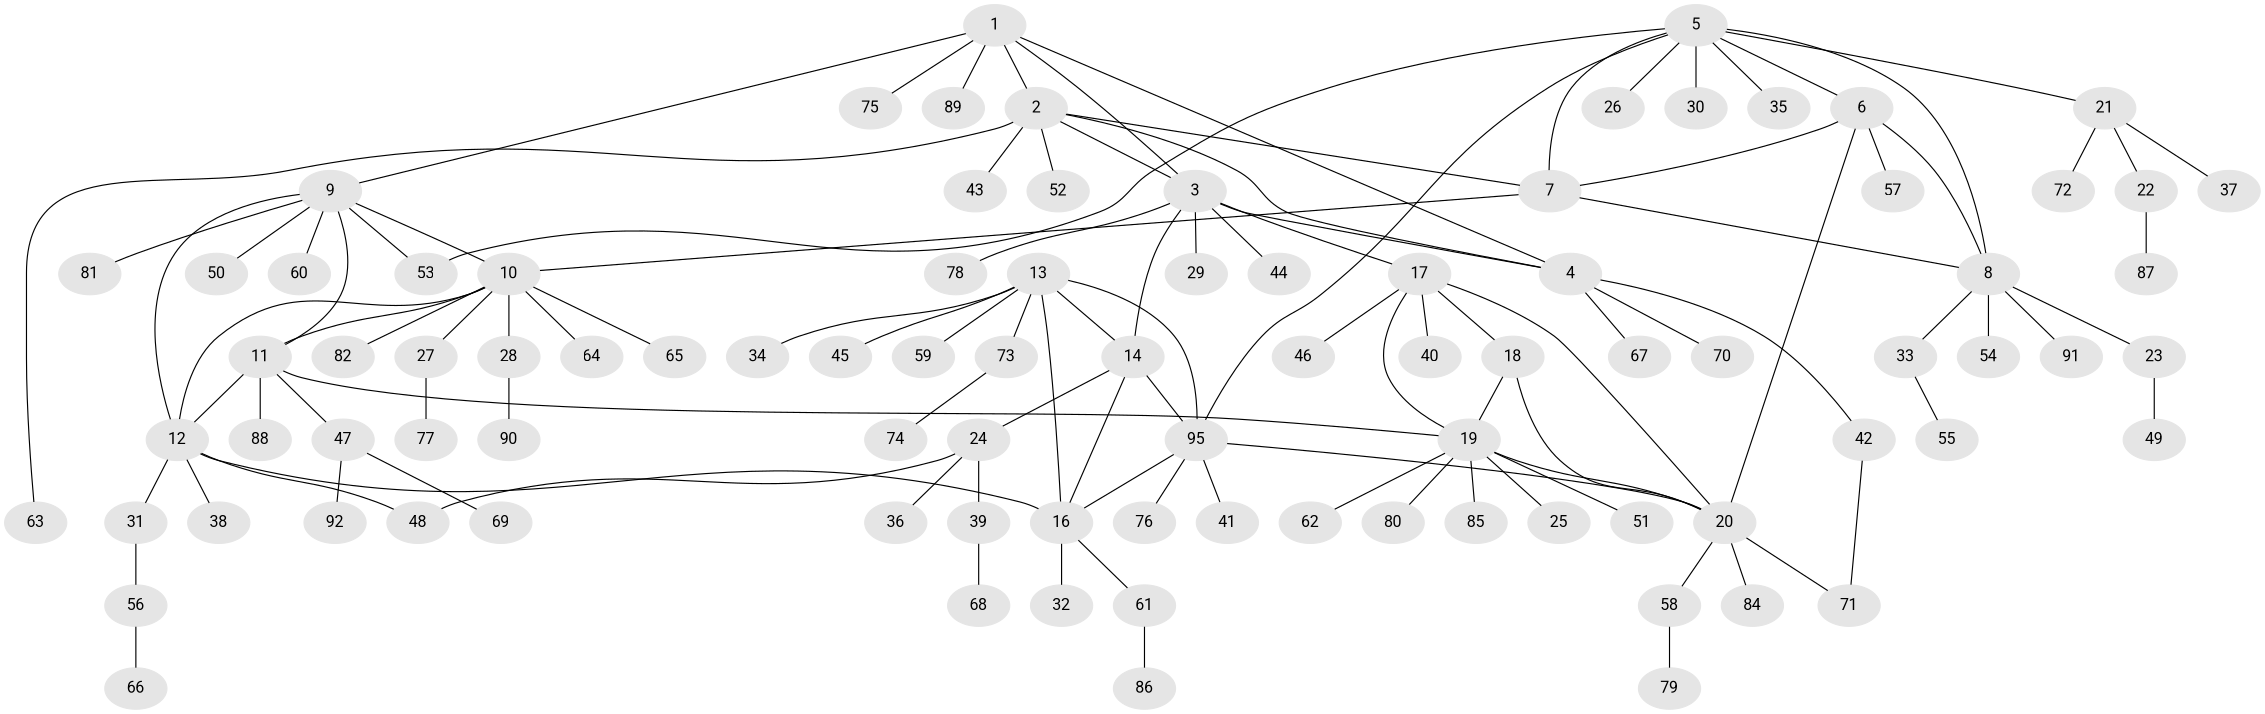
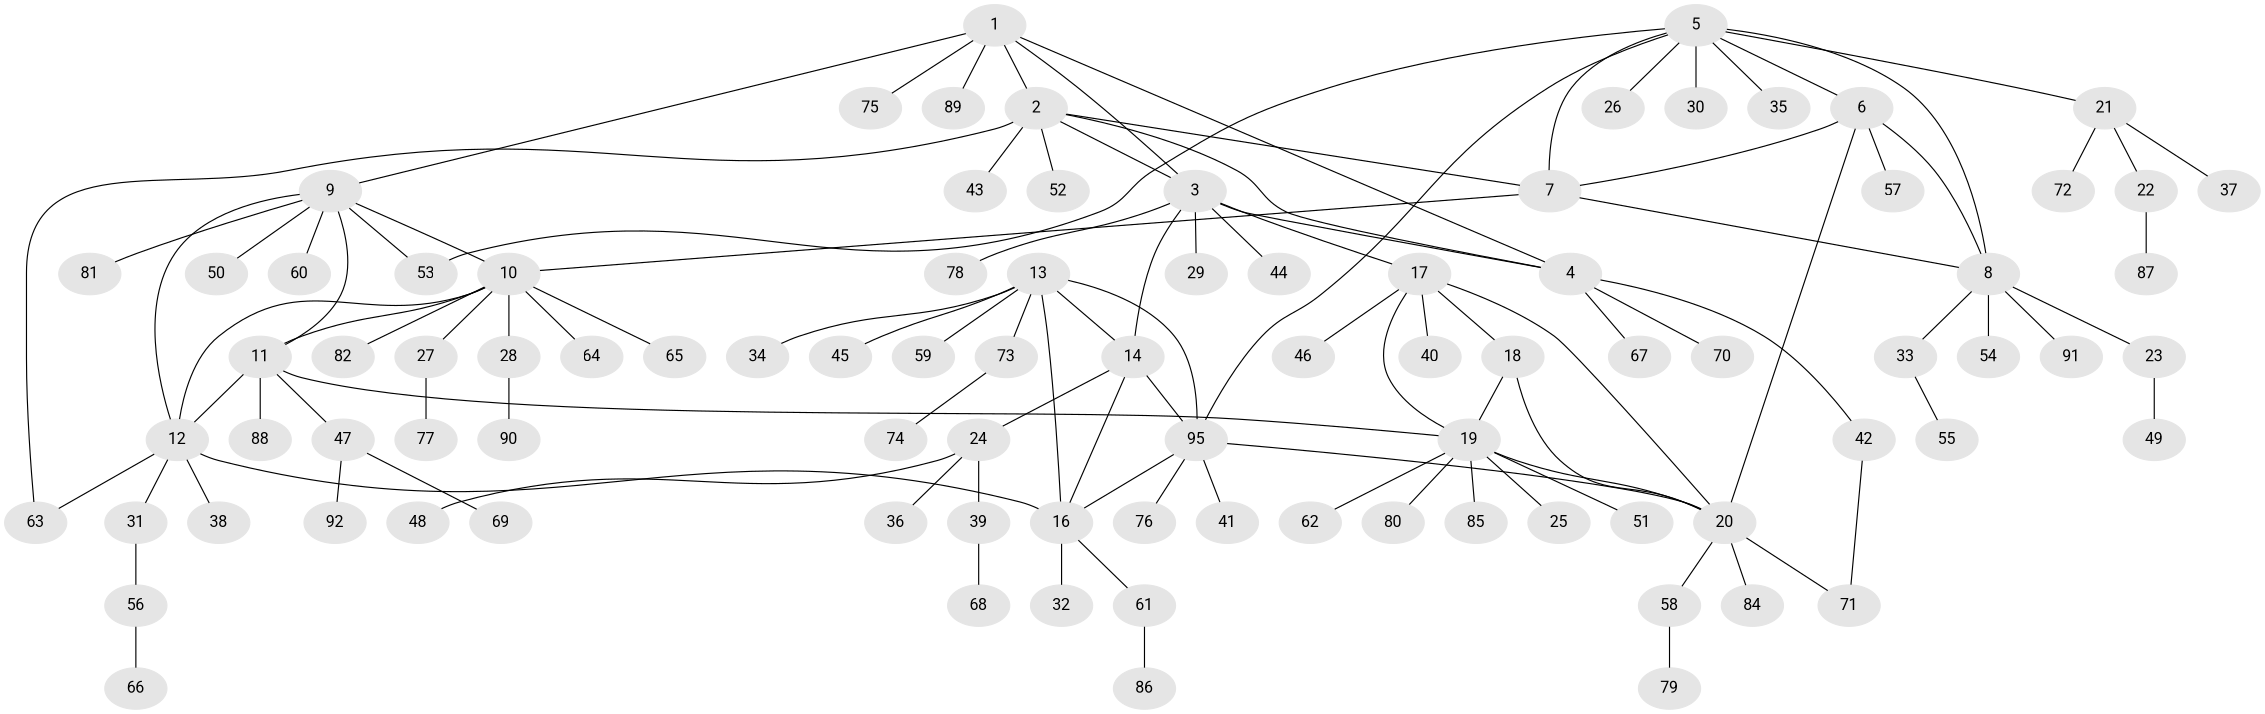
edge "12" -- "48": now "12" -- "63"
